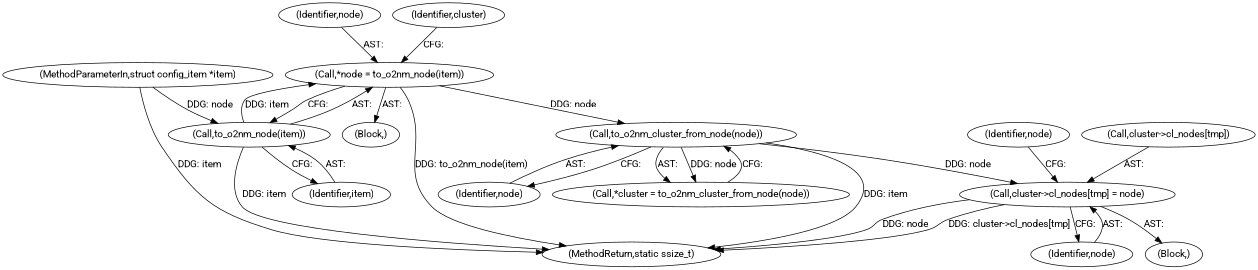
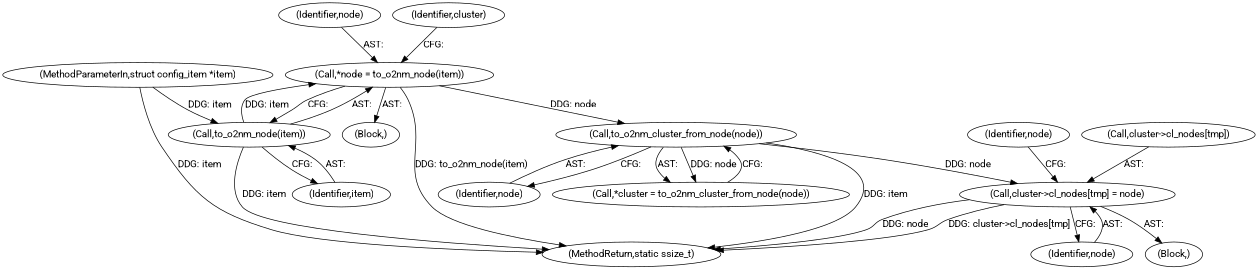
edge "(MethodParameterIn,struct config_item *item)" -> "(Call,to_o2nm_node(item))": label "DDG: node" -> "DDG: item"
